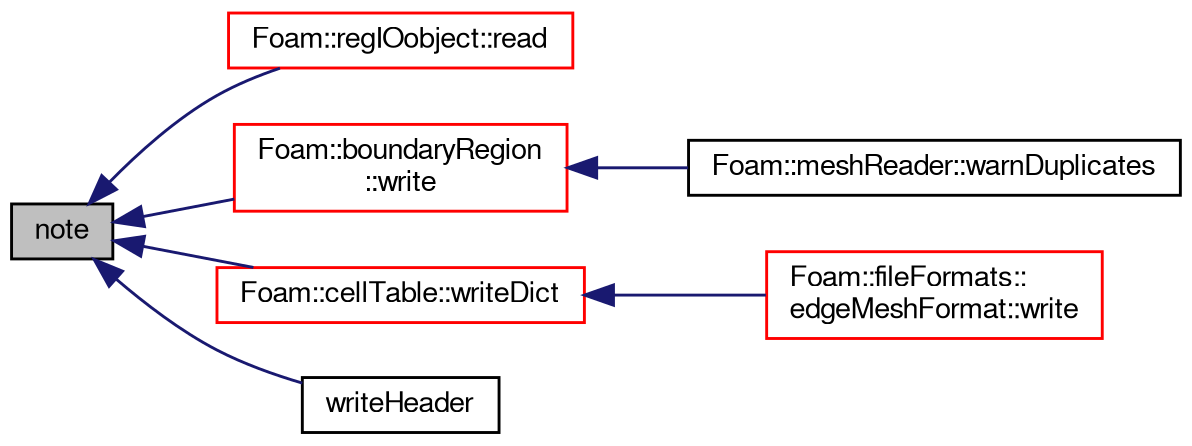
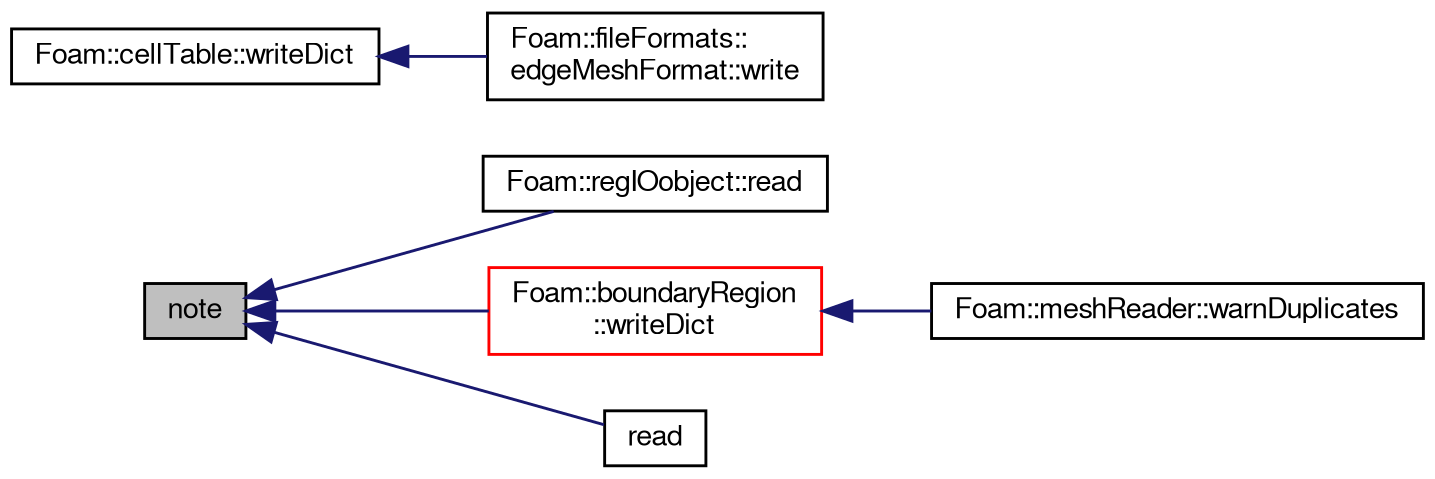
node "Foam::regIOobject::read": color red -> black
node "Foam::boundaryRegion ::write": label "Foam::boundaryRegion ::write" -> "Foam::boundaryRegion ::writeDict"
edge "Foam::cellTable::writeDict" -> "note": removed
node "Foam::cellTable::writeDict": color red -> black
node "Foam::fileFormats:: edgeMeshFormat::write": color red -> black
node "writeHeader": label "writeHeader" -> "read"
